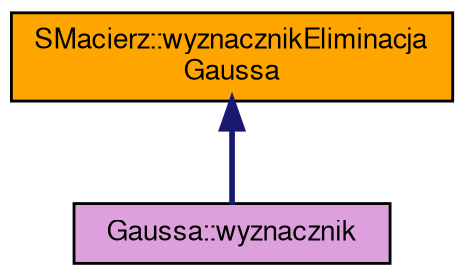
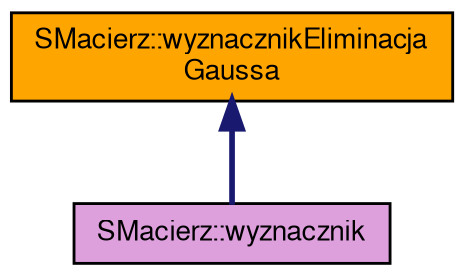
node "Gaussa::wyznacznik": label "Gaussa::wyznacznik" -> "SMacierz::wyznacznik"
